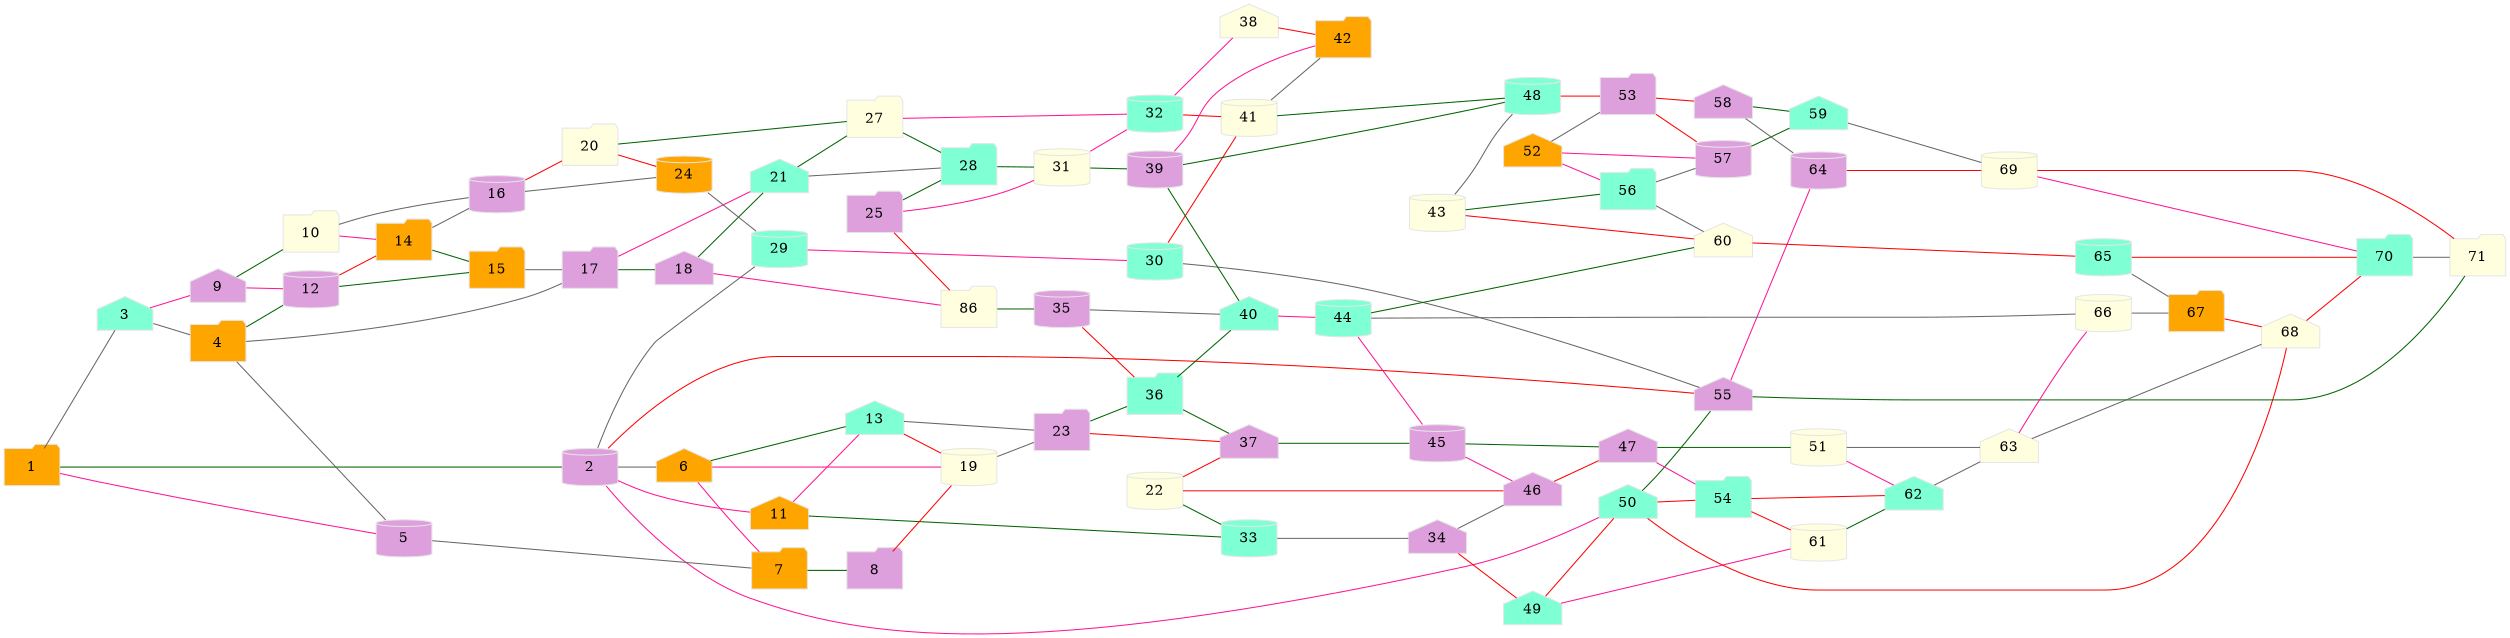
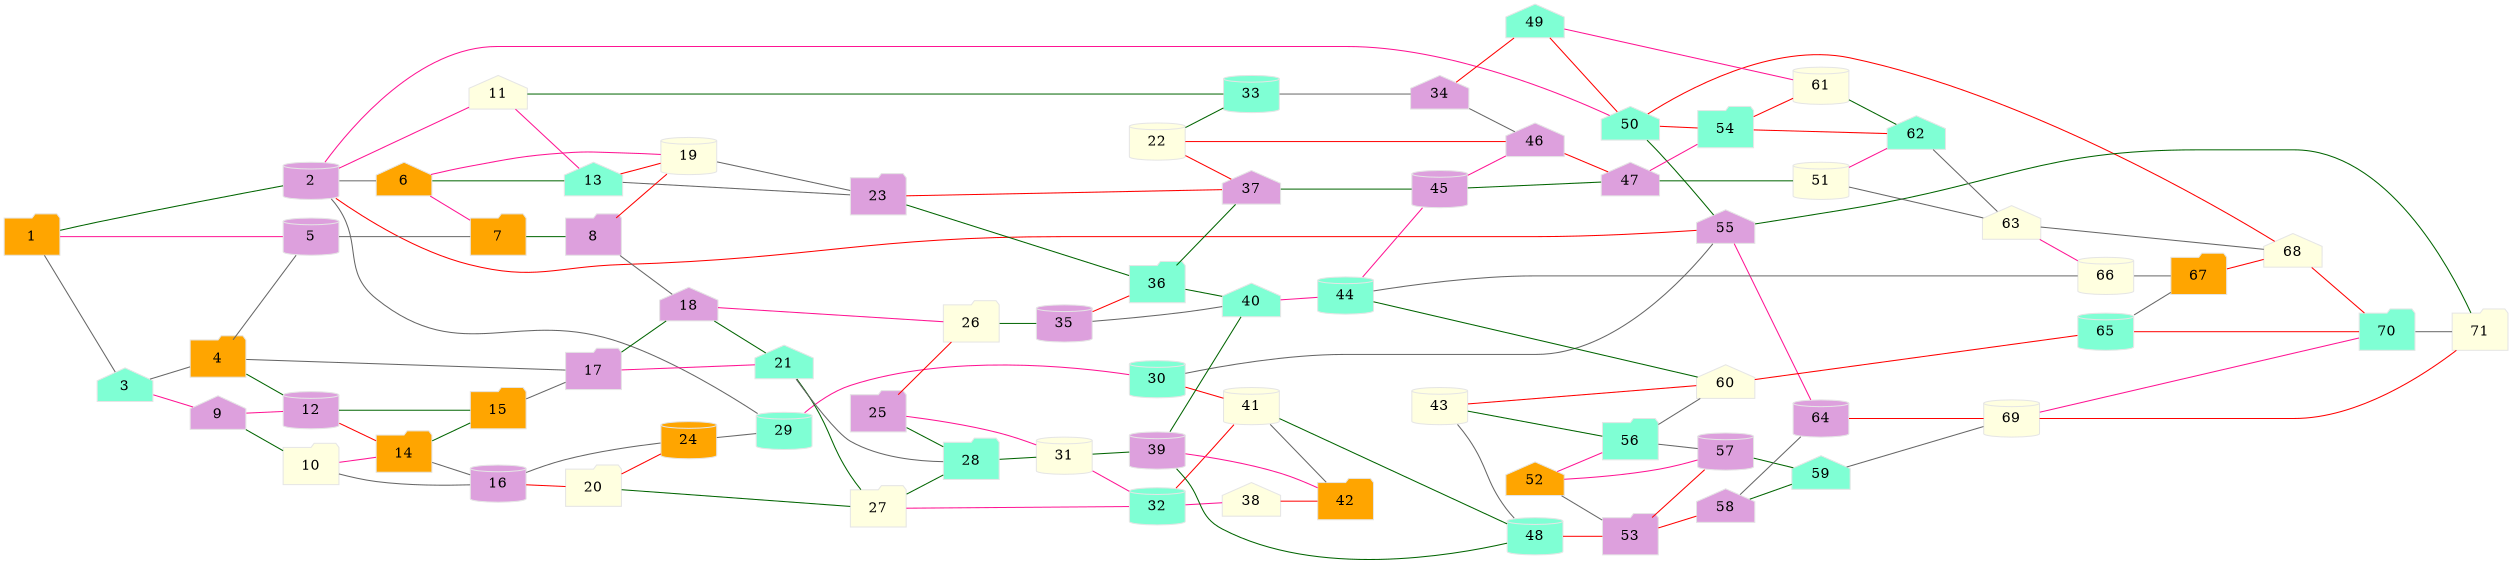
edge "8" -- "18": added
node "86": label "86" -> "26"
node "11": fillcolor orange -> lightyellow
